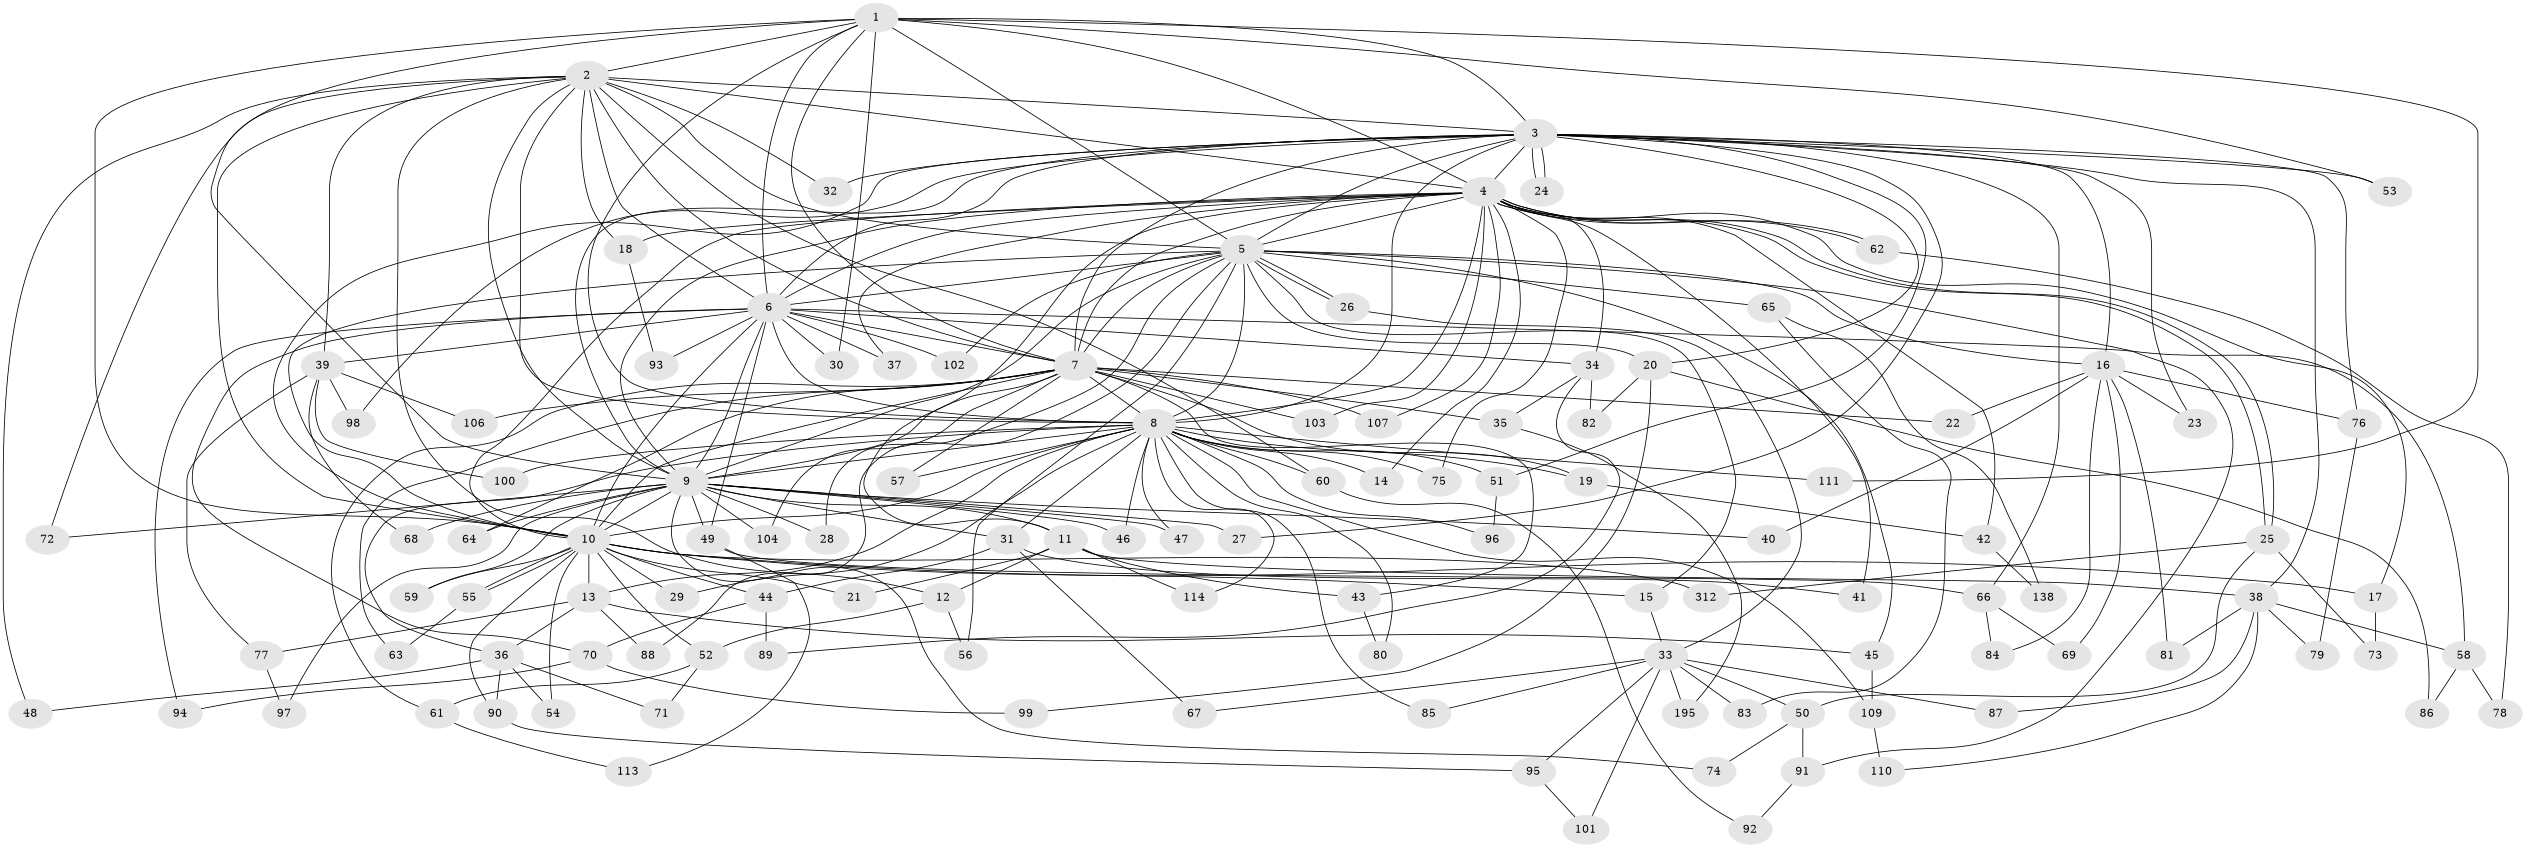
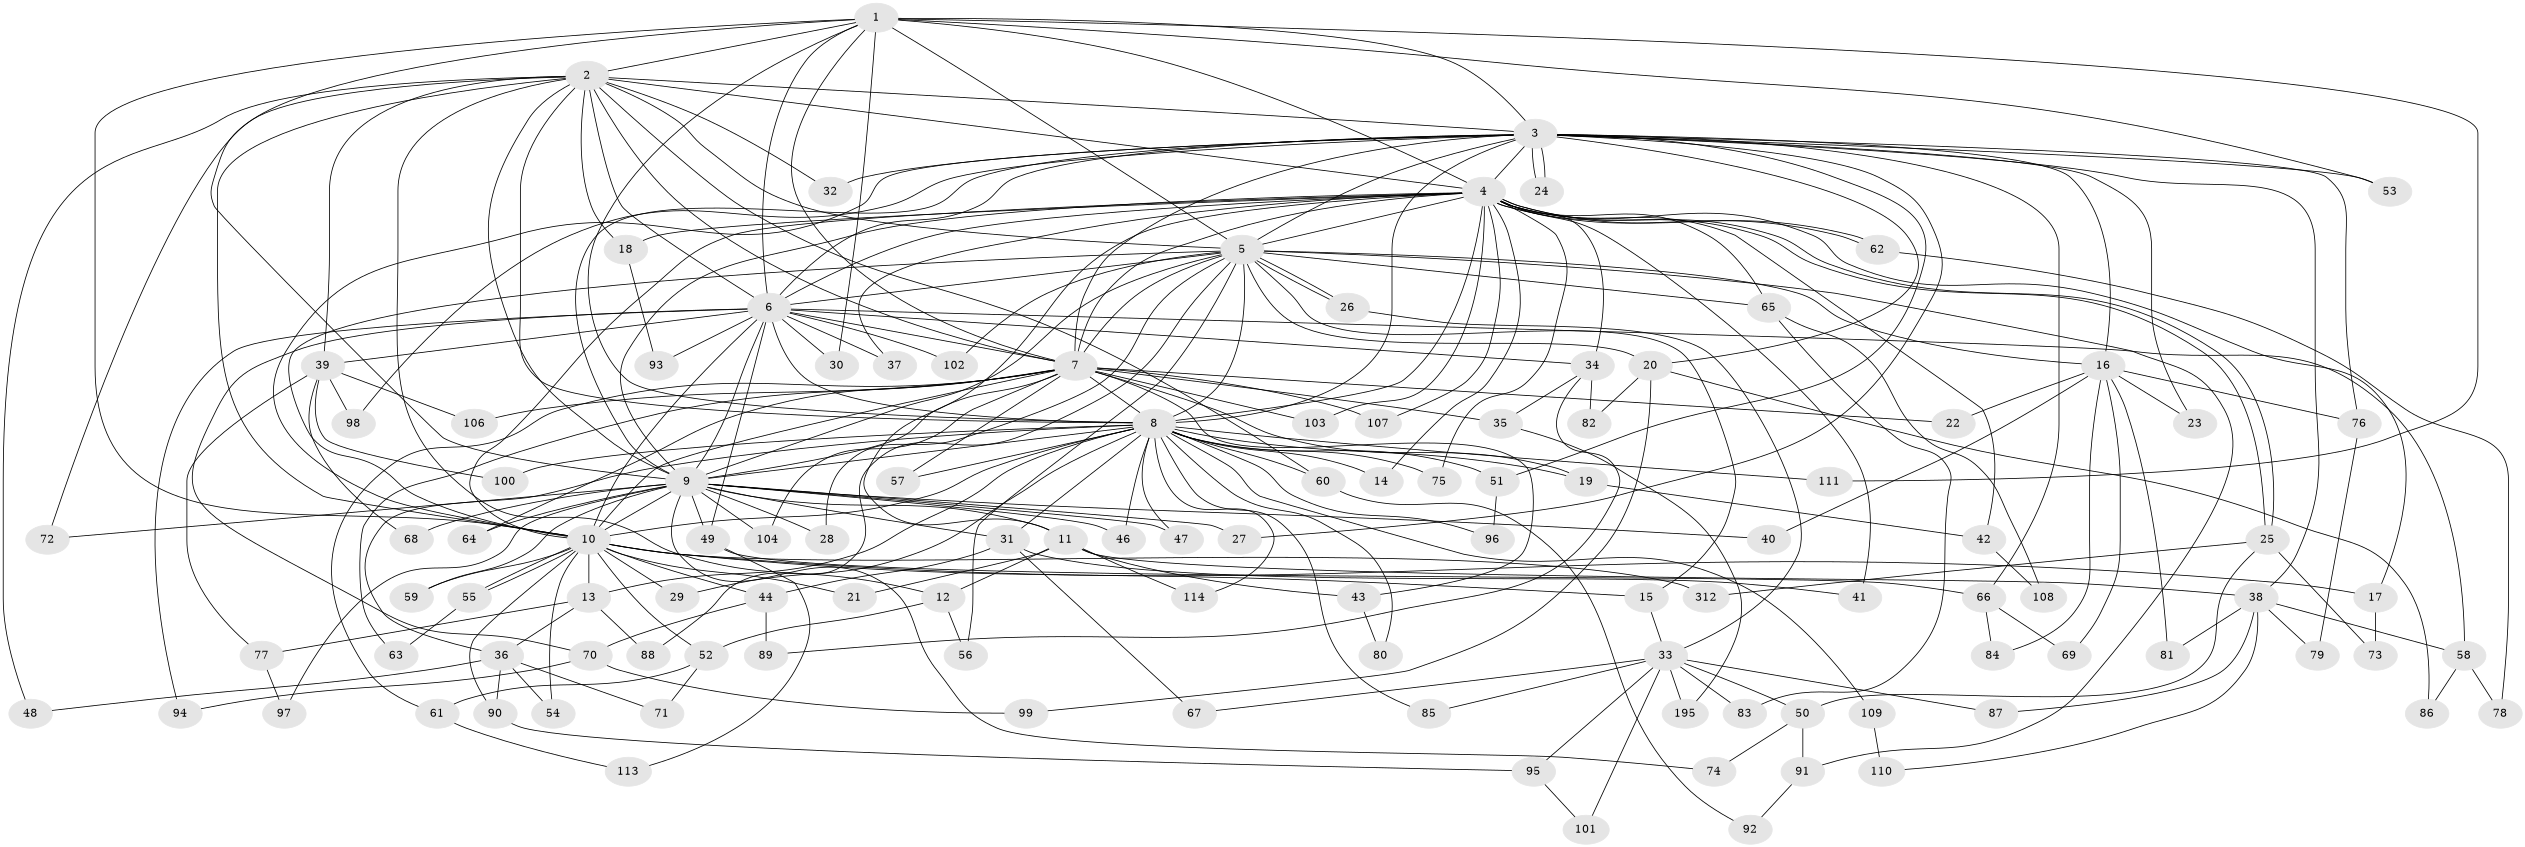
edge "4" -- "65": added
node "138": label "138" -> "108"
node "45": removed
